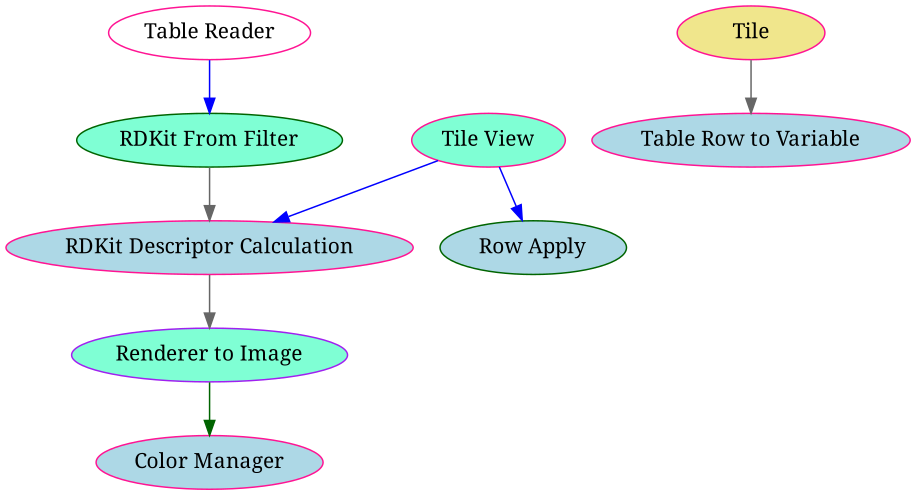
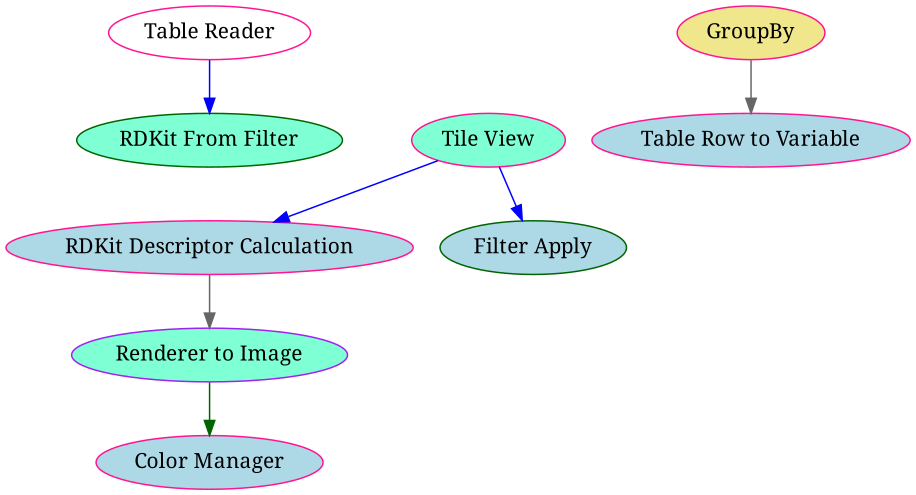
node "Tile": label "Tile" -> "GroupBy"
edge "RDKit From Filter" -> "RDKit Descriptor Calculation": removed
node "Row Apply": label "Row Apply" -> "Filter Apply"
